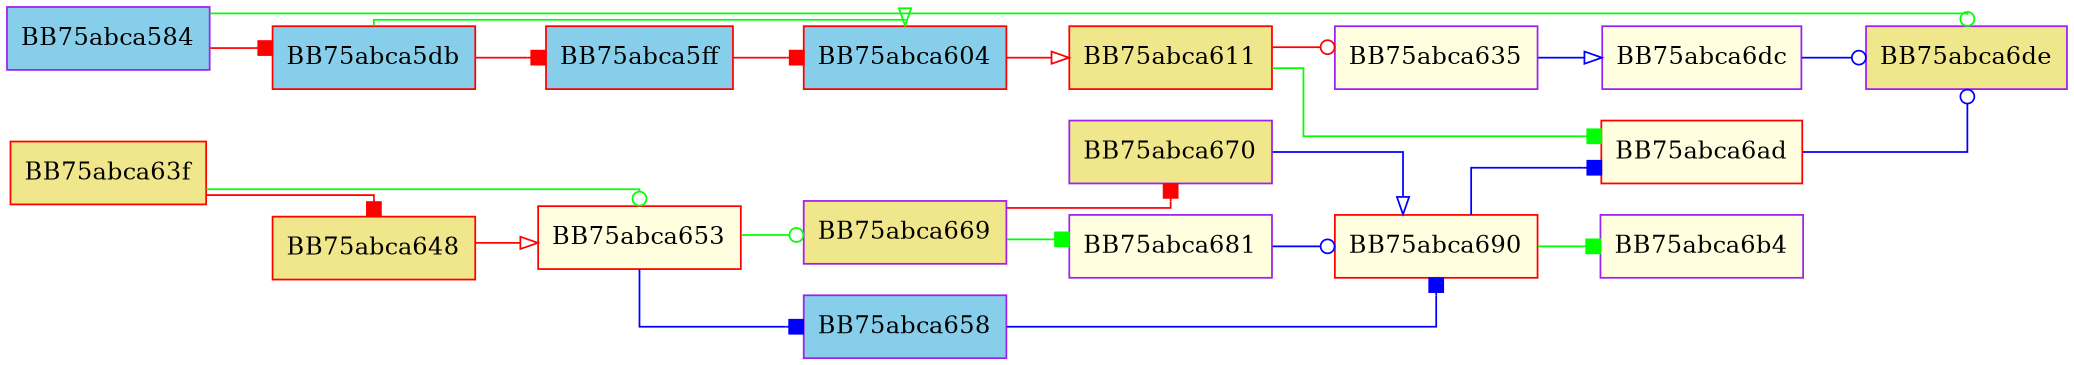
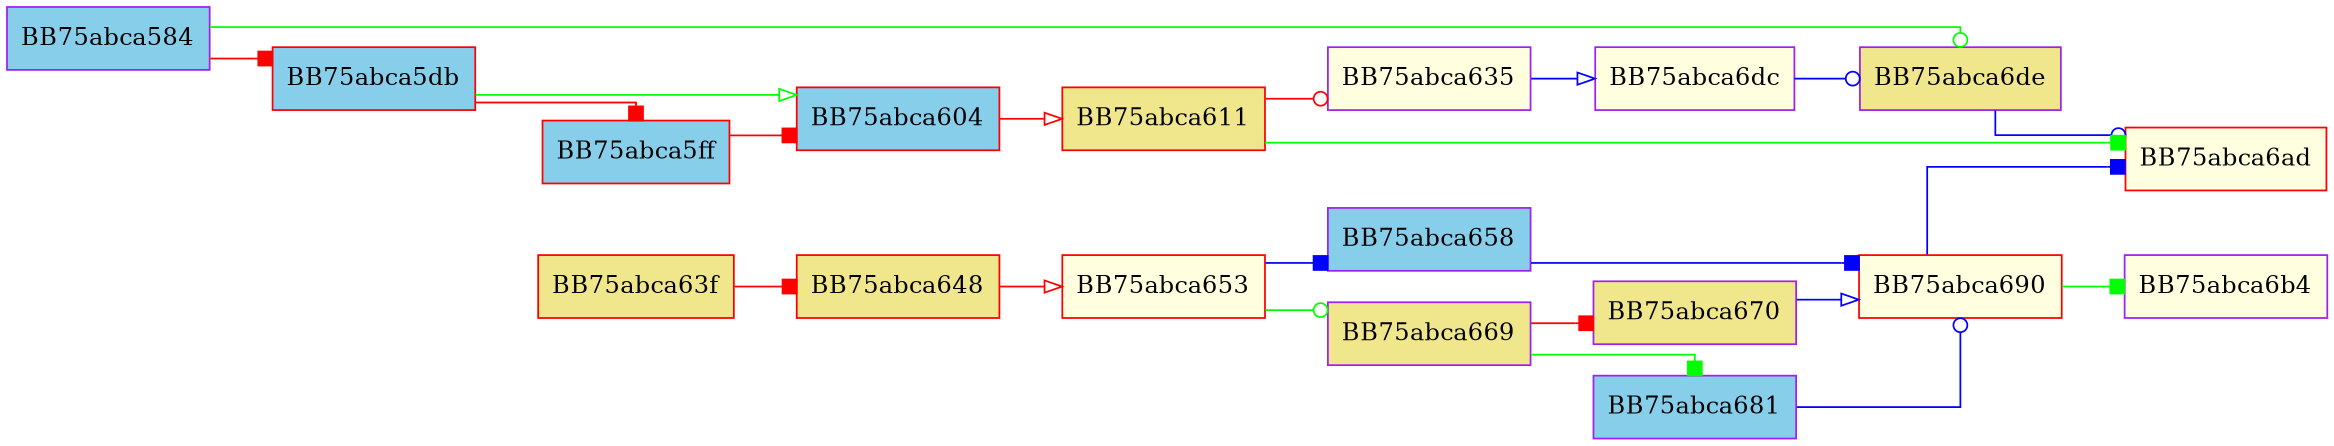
edge "BB75abca6ad" -> "BB75abca6de": reversed
edge "BB75abca63f" -> "BB75abca653": removed
node "BB75abca681": fillcolor lightyellow -> skyblue
